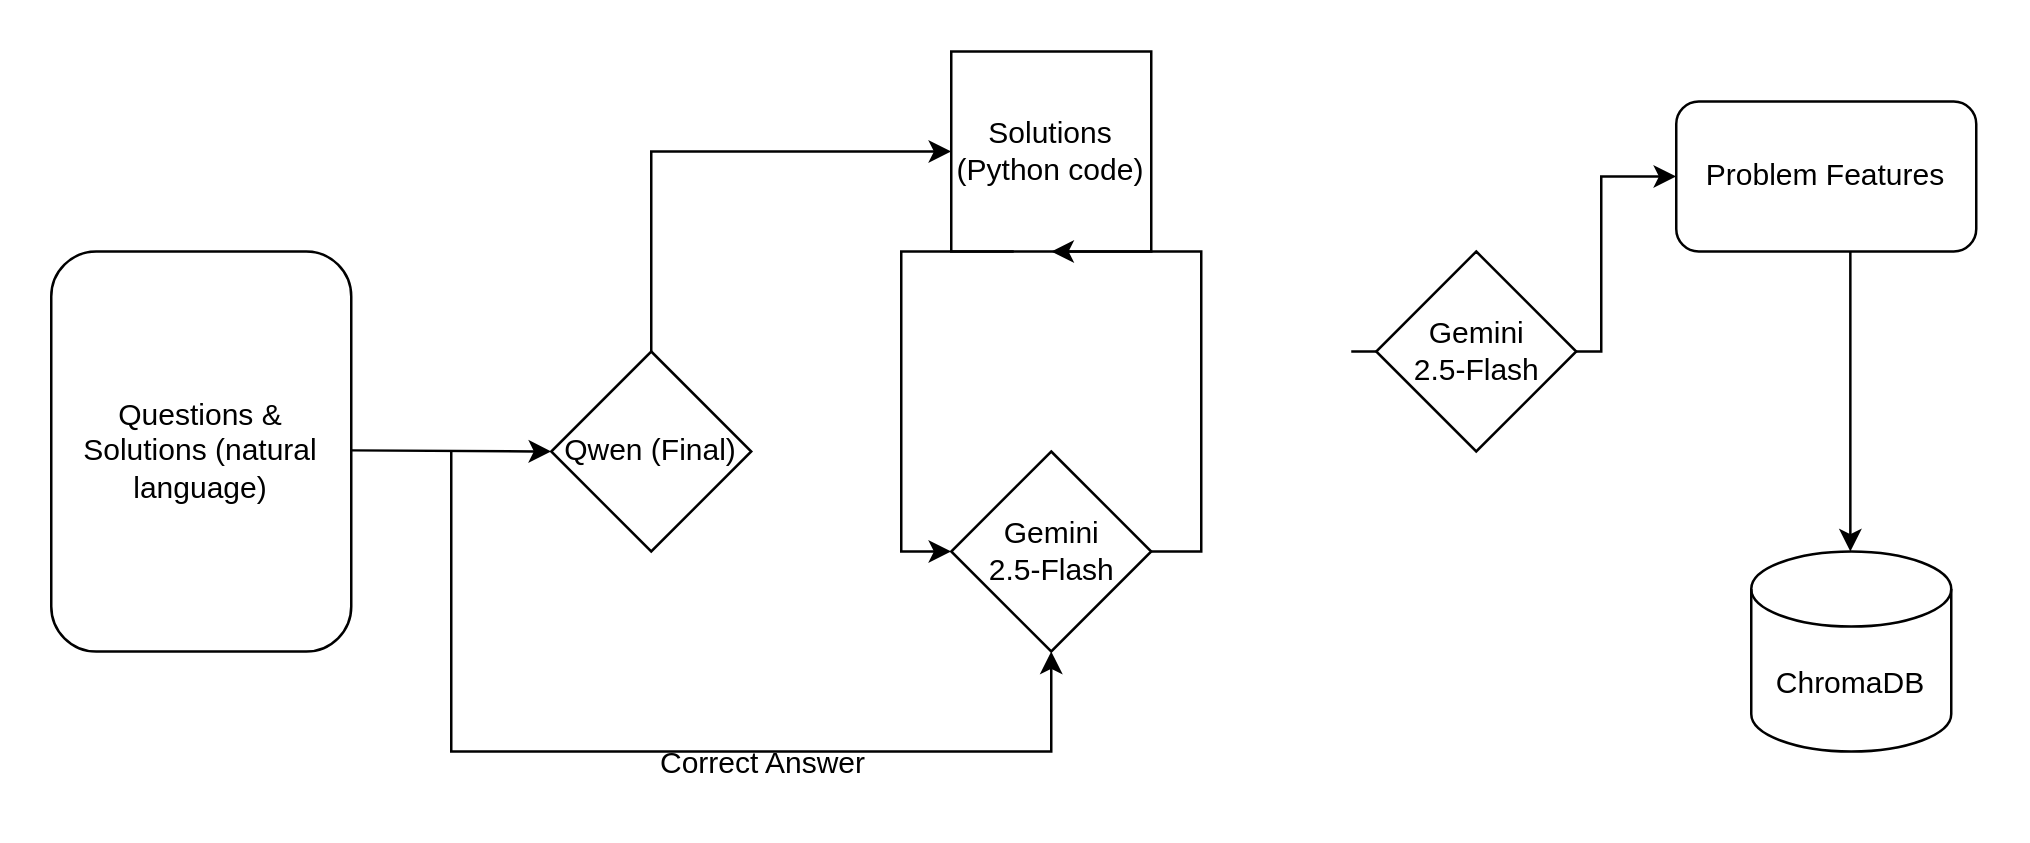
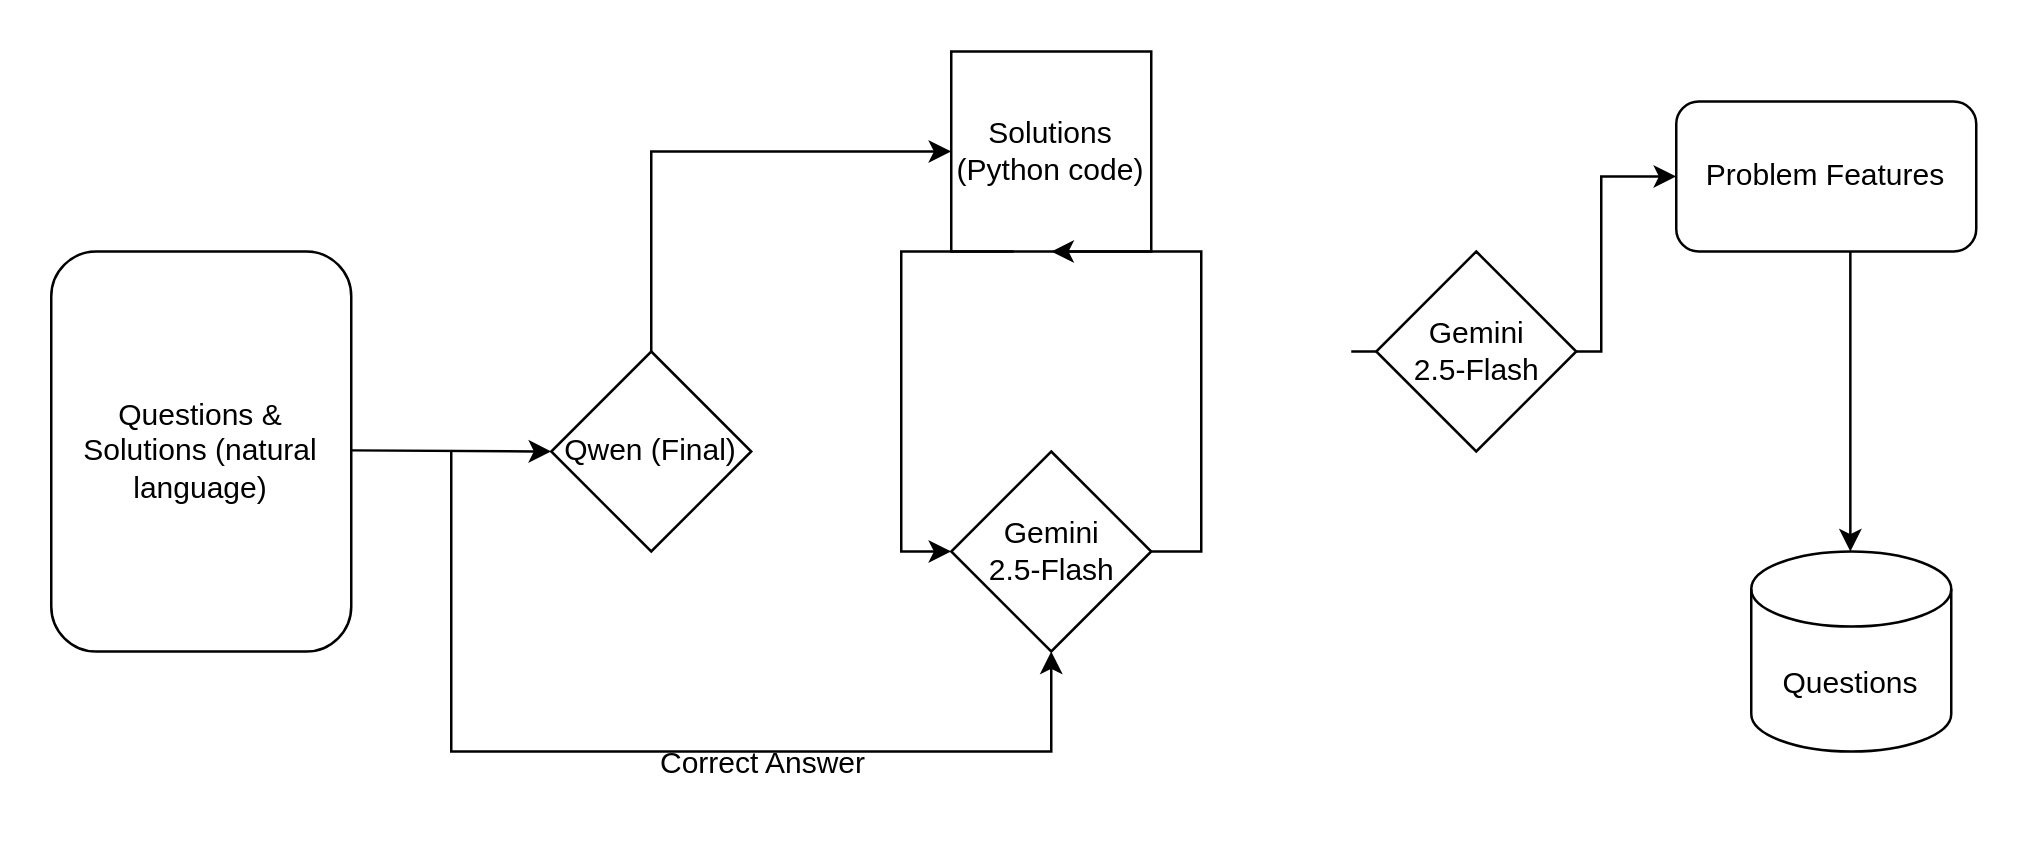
node "ChromaDB": label "ChromaDB" -> "Questions"
